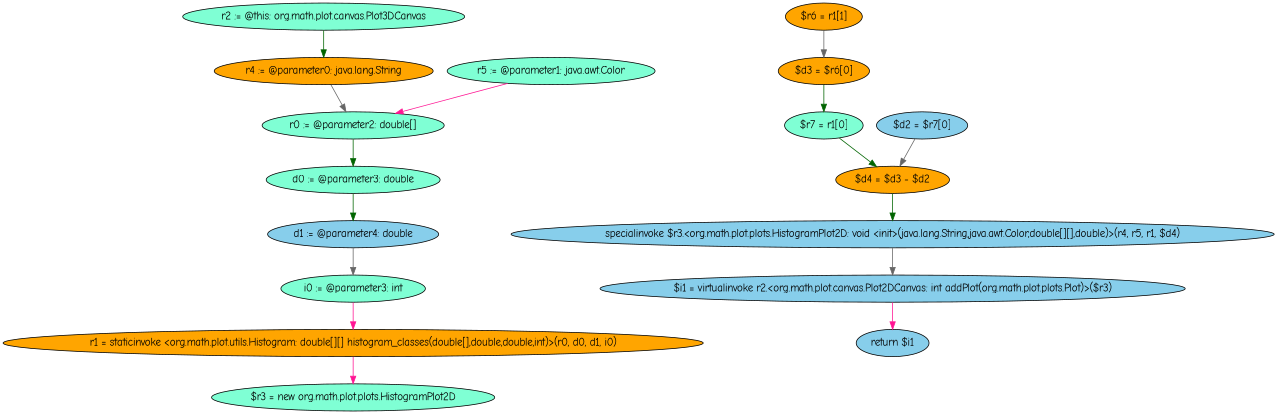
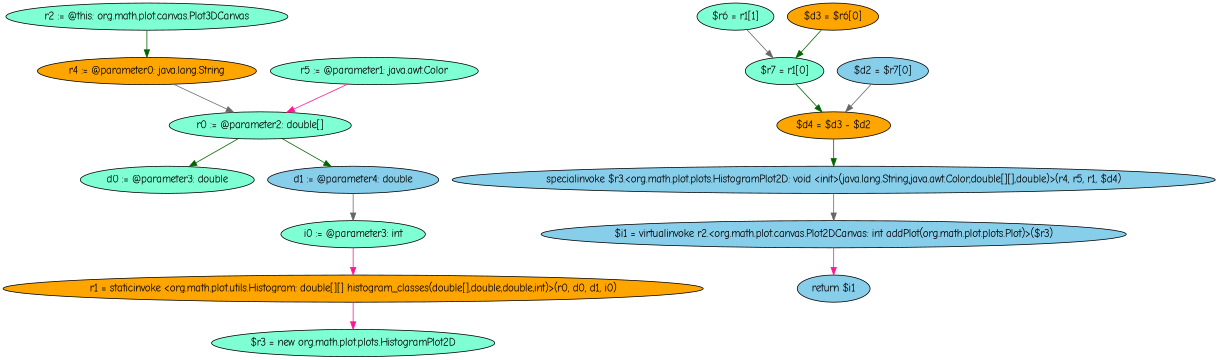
node "$r6 = r1[1]": fillcolor orange -> aquamarine
edge "$r6 = r1[1]" -> "$d3 = $r6[0]": now "$r6 = r1[1]" -> "$r7 = r1[0]"
edge "d0 := @parameter3: double" -> "d1 := @parameter4: double": now "r0 := @parameter2: double[]" -> "d1 := @parameter4: double"
